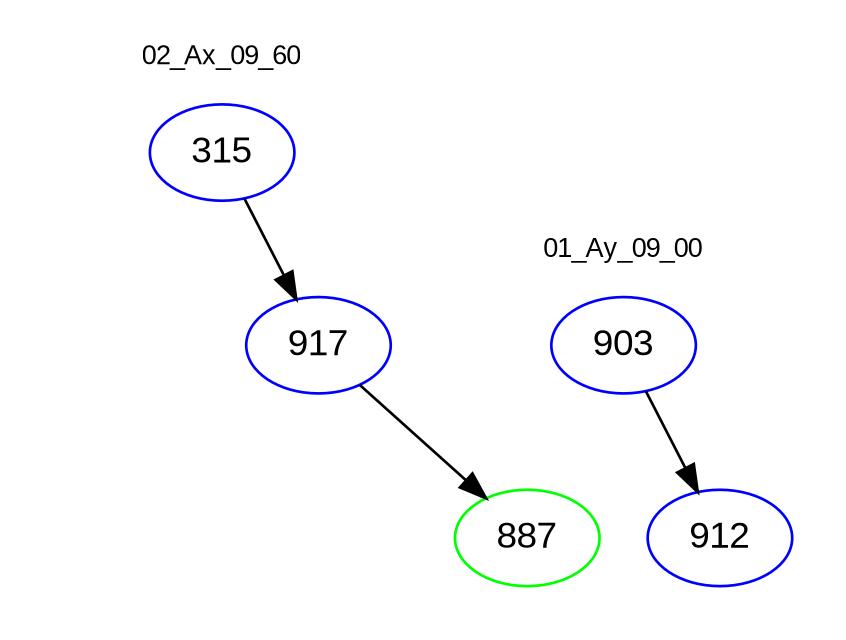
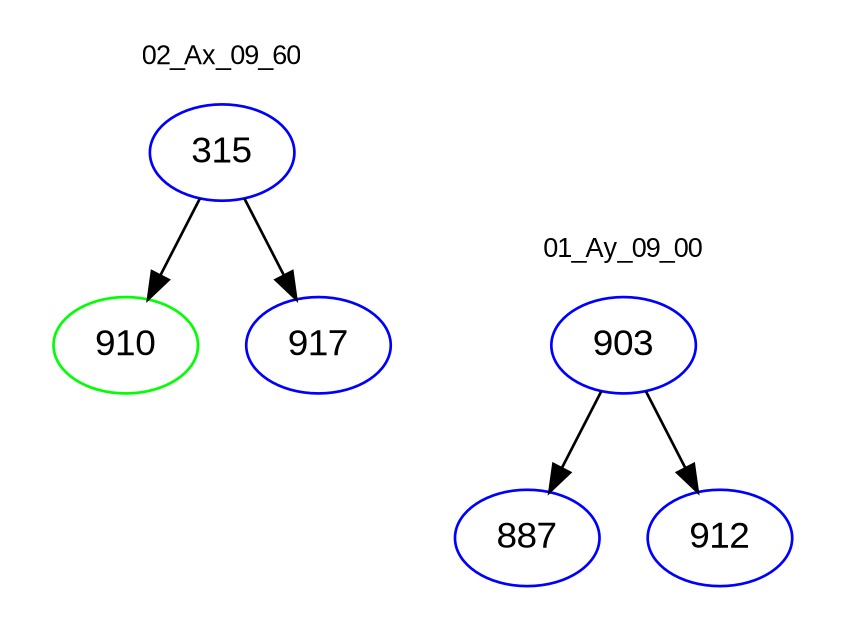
node "910": added
edge "917" -> "887": now "903" -> "887"
node "887": color green -> blue
